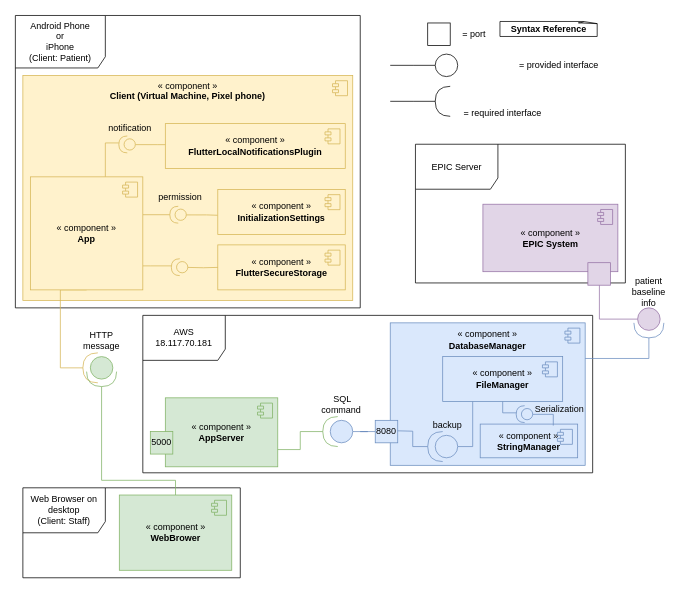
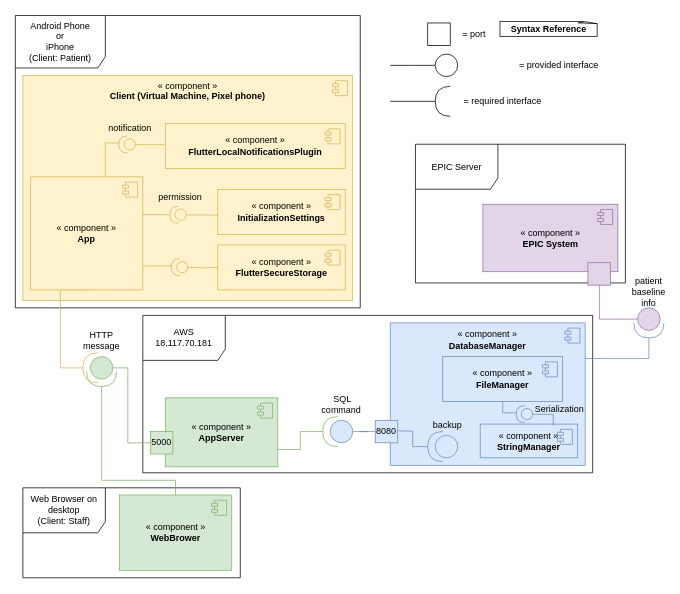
node "= required interface": moved (503, 113) -> (503, 101)
edge "HTTP message" -- "5000": added
edge "« component » FileManager" -- "backup": removed
